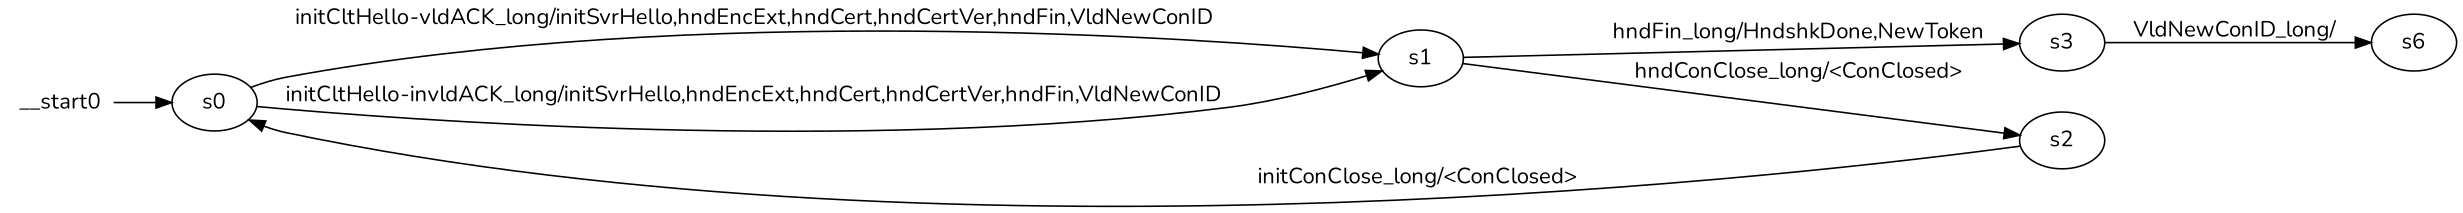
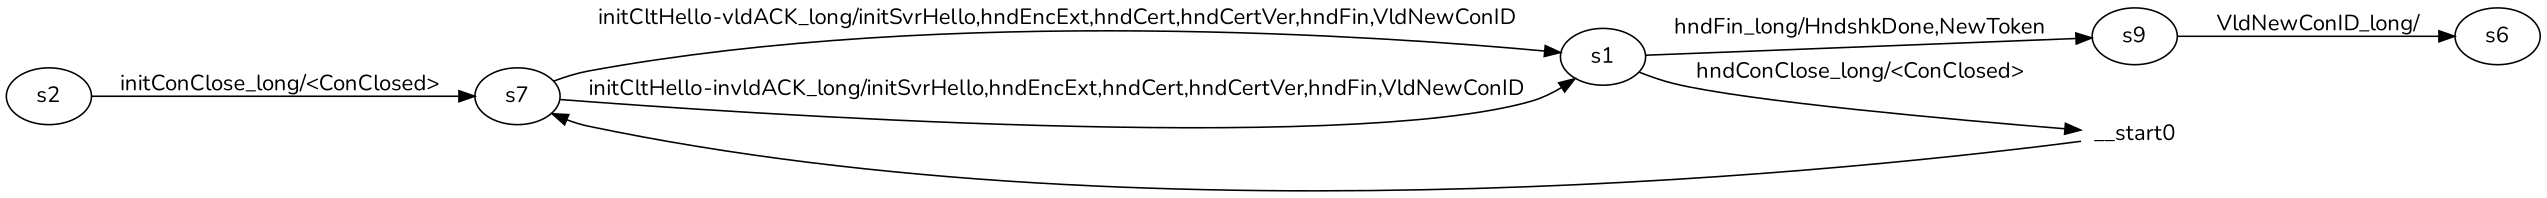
node "s3": label "s3" -> "s9"
edge "s1" -> "s2": now "s1" -> "__start0"
node "s0": label "s0" -> "s7"
